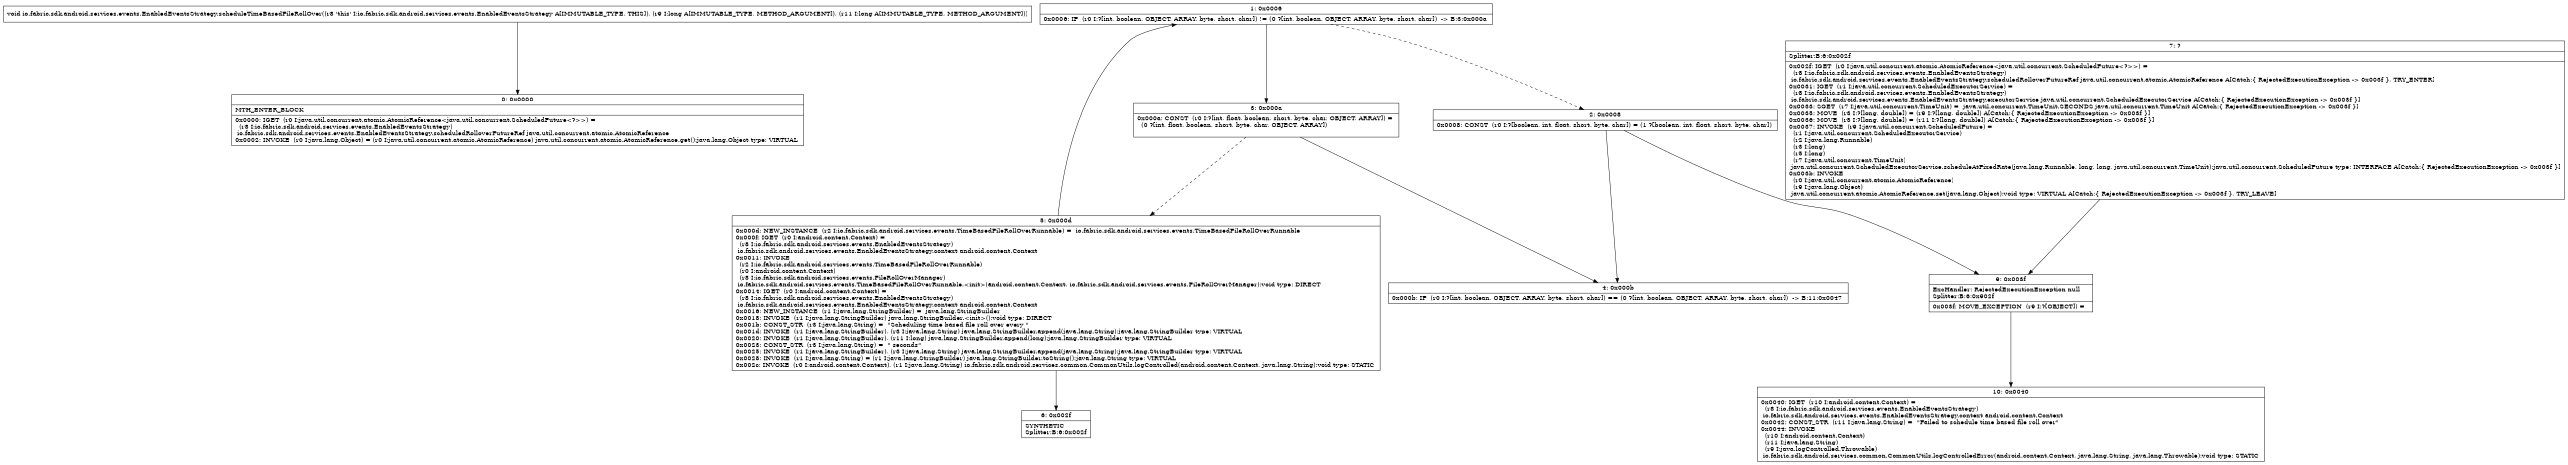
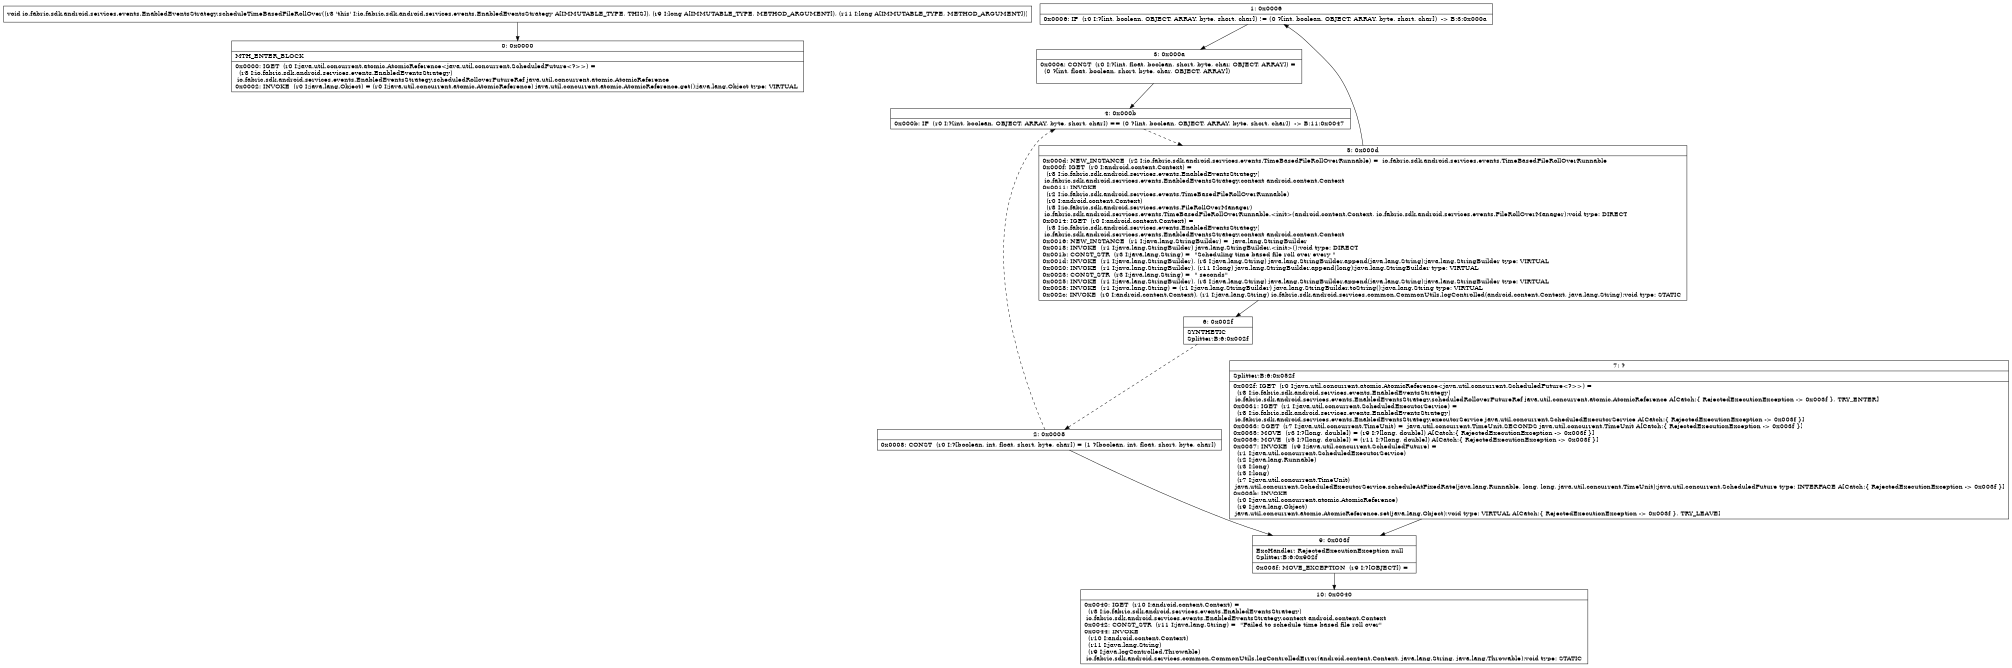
node "7: ?": text "Splitter:B:6:0x002f" -> "Splitter:B:6:0x052f"
edge "1: 0x0006" -> "2: 0x0008": now "6: 0x002f" -> "2: 0x0008"
edge "3: 0x000a" -> "5: 0x000d": now "4: 0x000b" -> "5: 0x000d"
edge "2: 0x0008" -> "4: 0x000b": style solid -> dashed
